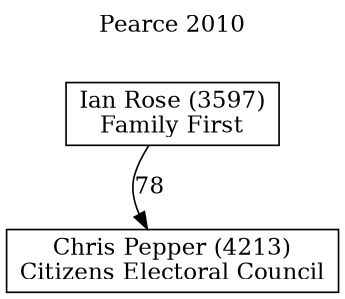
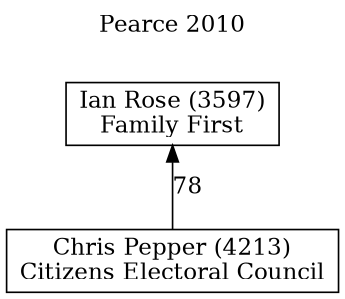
edge "Ian Rose (3597) Family First" -> "Chris Pepper (4213) Citizens Electoral Council": reversed
